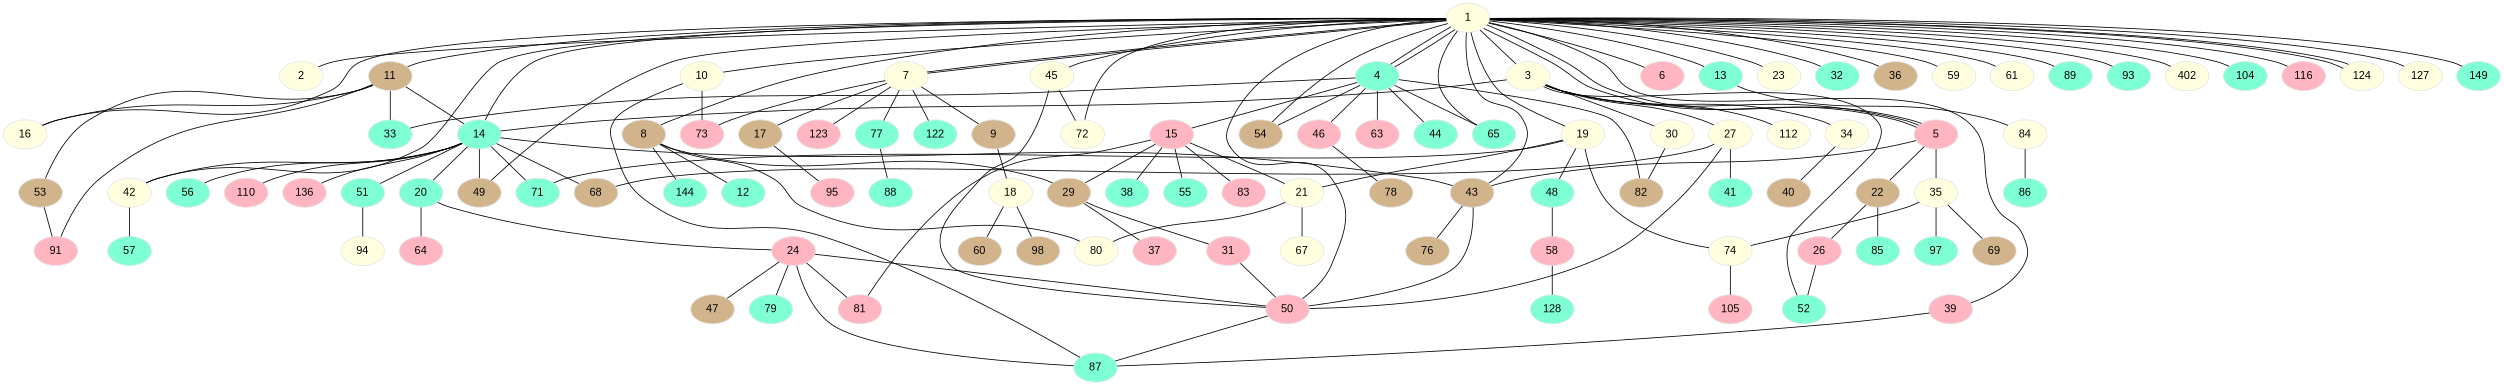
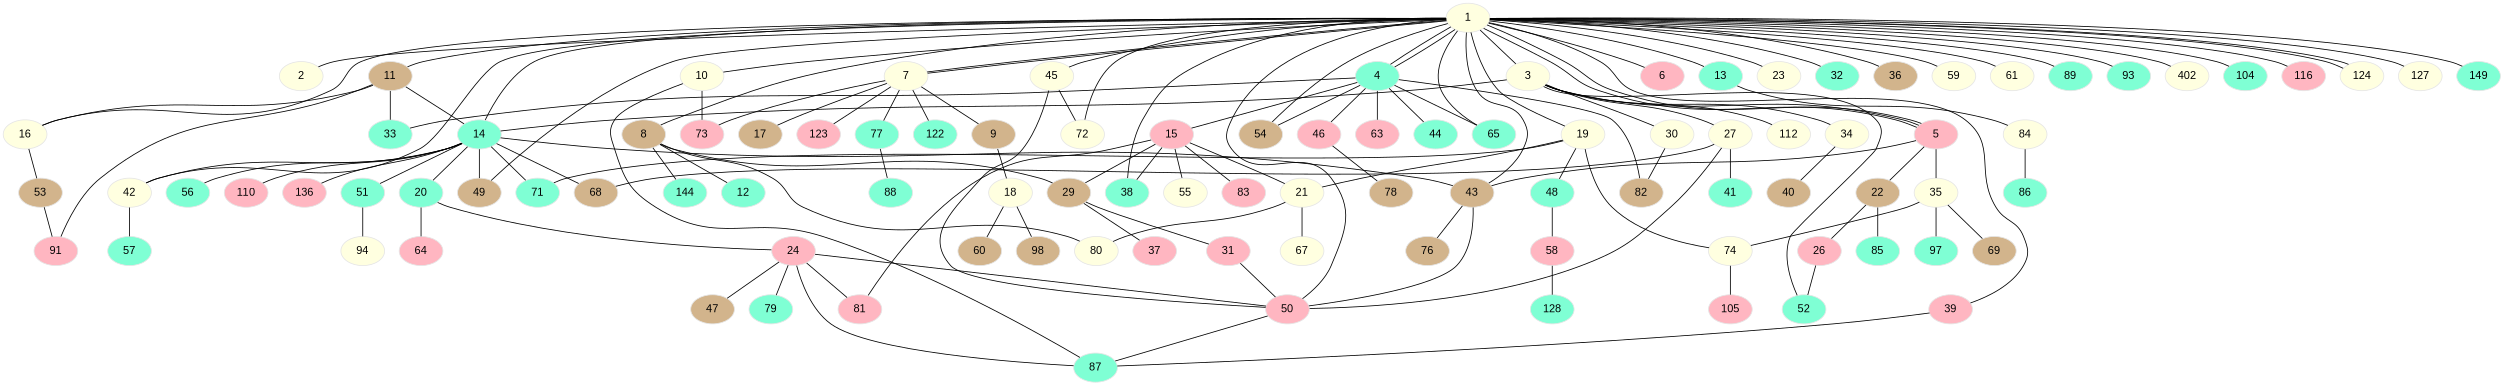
edge "1" -- "38": added
edge "11" -- "53": now "16" -- "53"
node "95": removed
node "55": fillcolor aquamarine -> lightyellow
